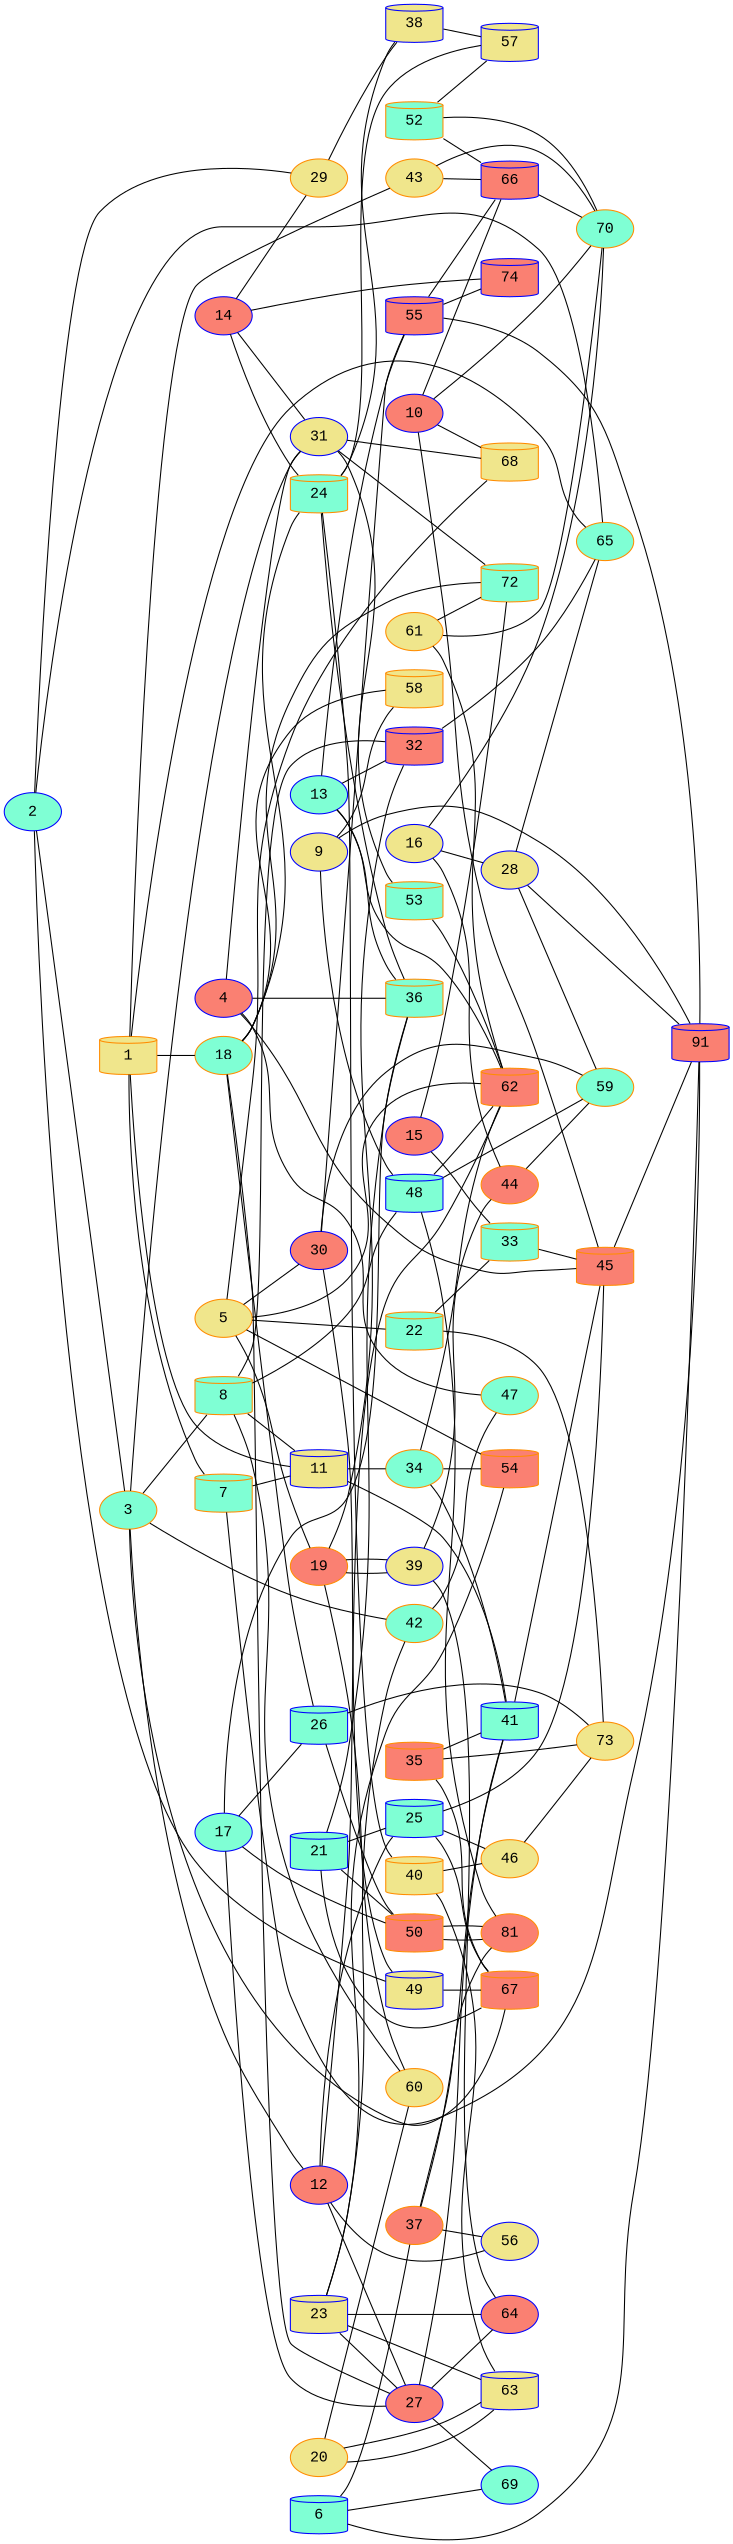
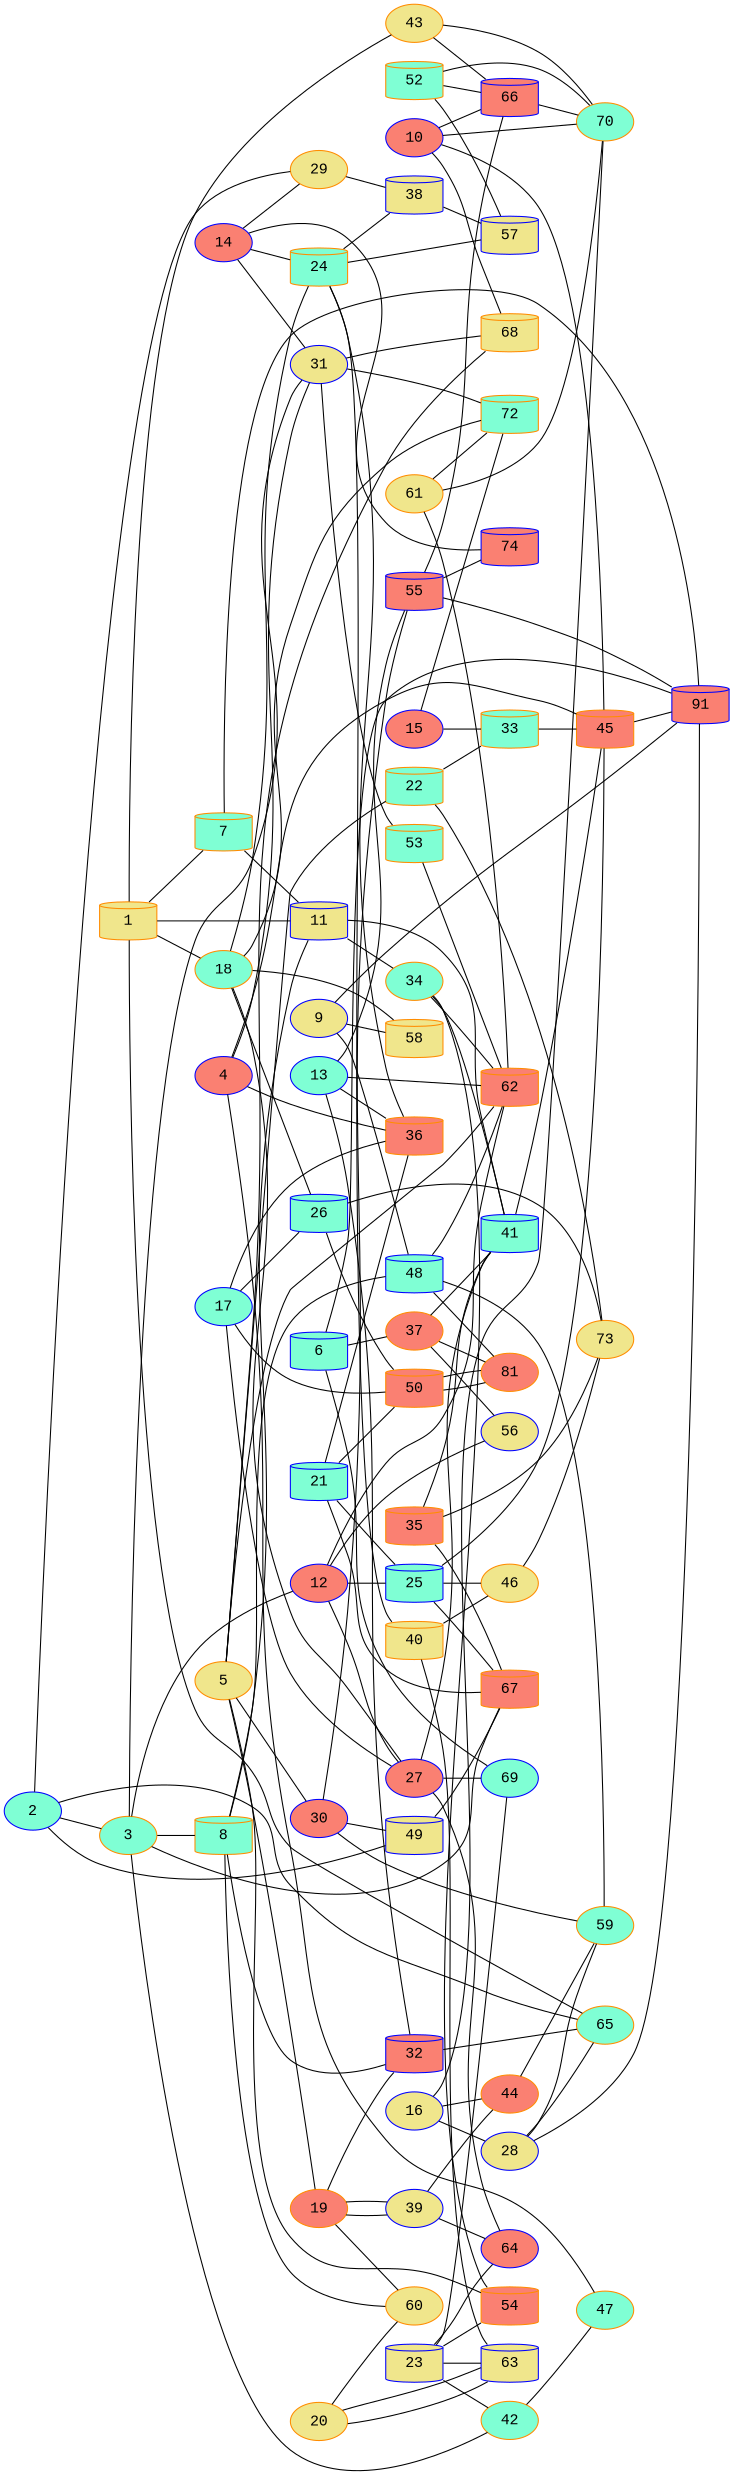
node "36": fillcolor aquamarine -> salmon
edge "23" -- "27": now "23" -- "69"
